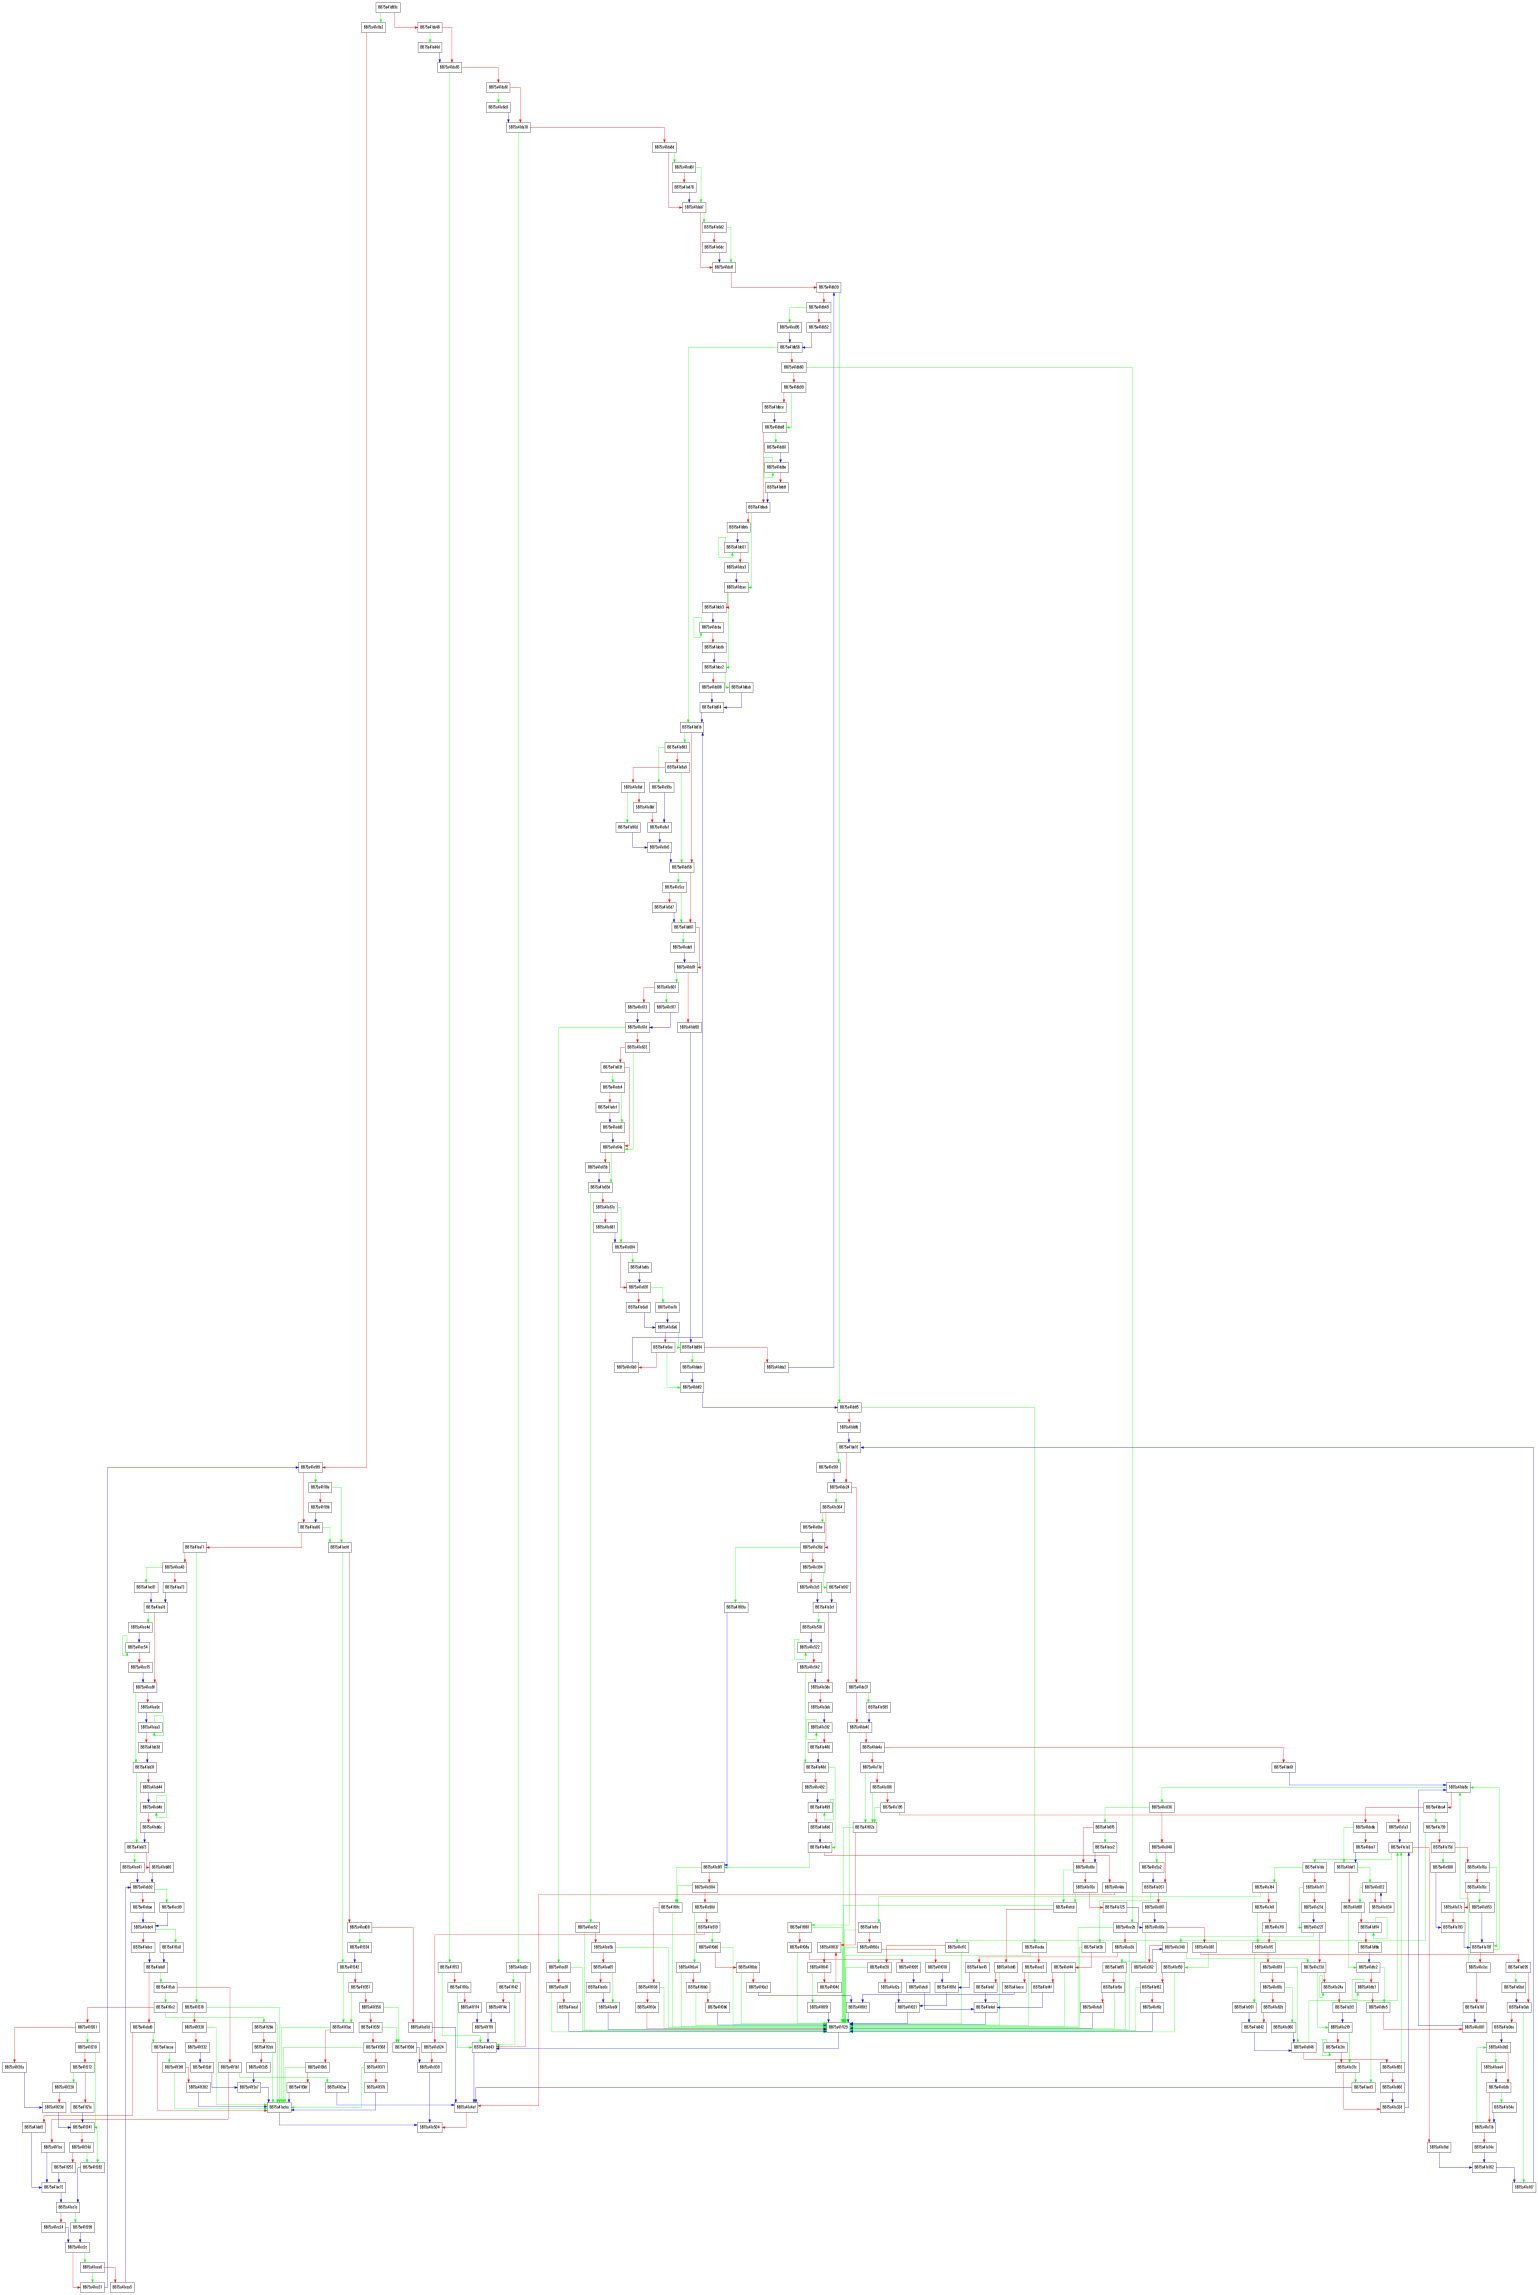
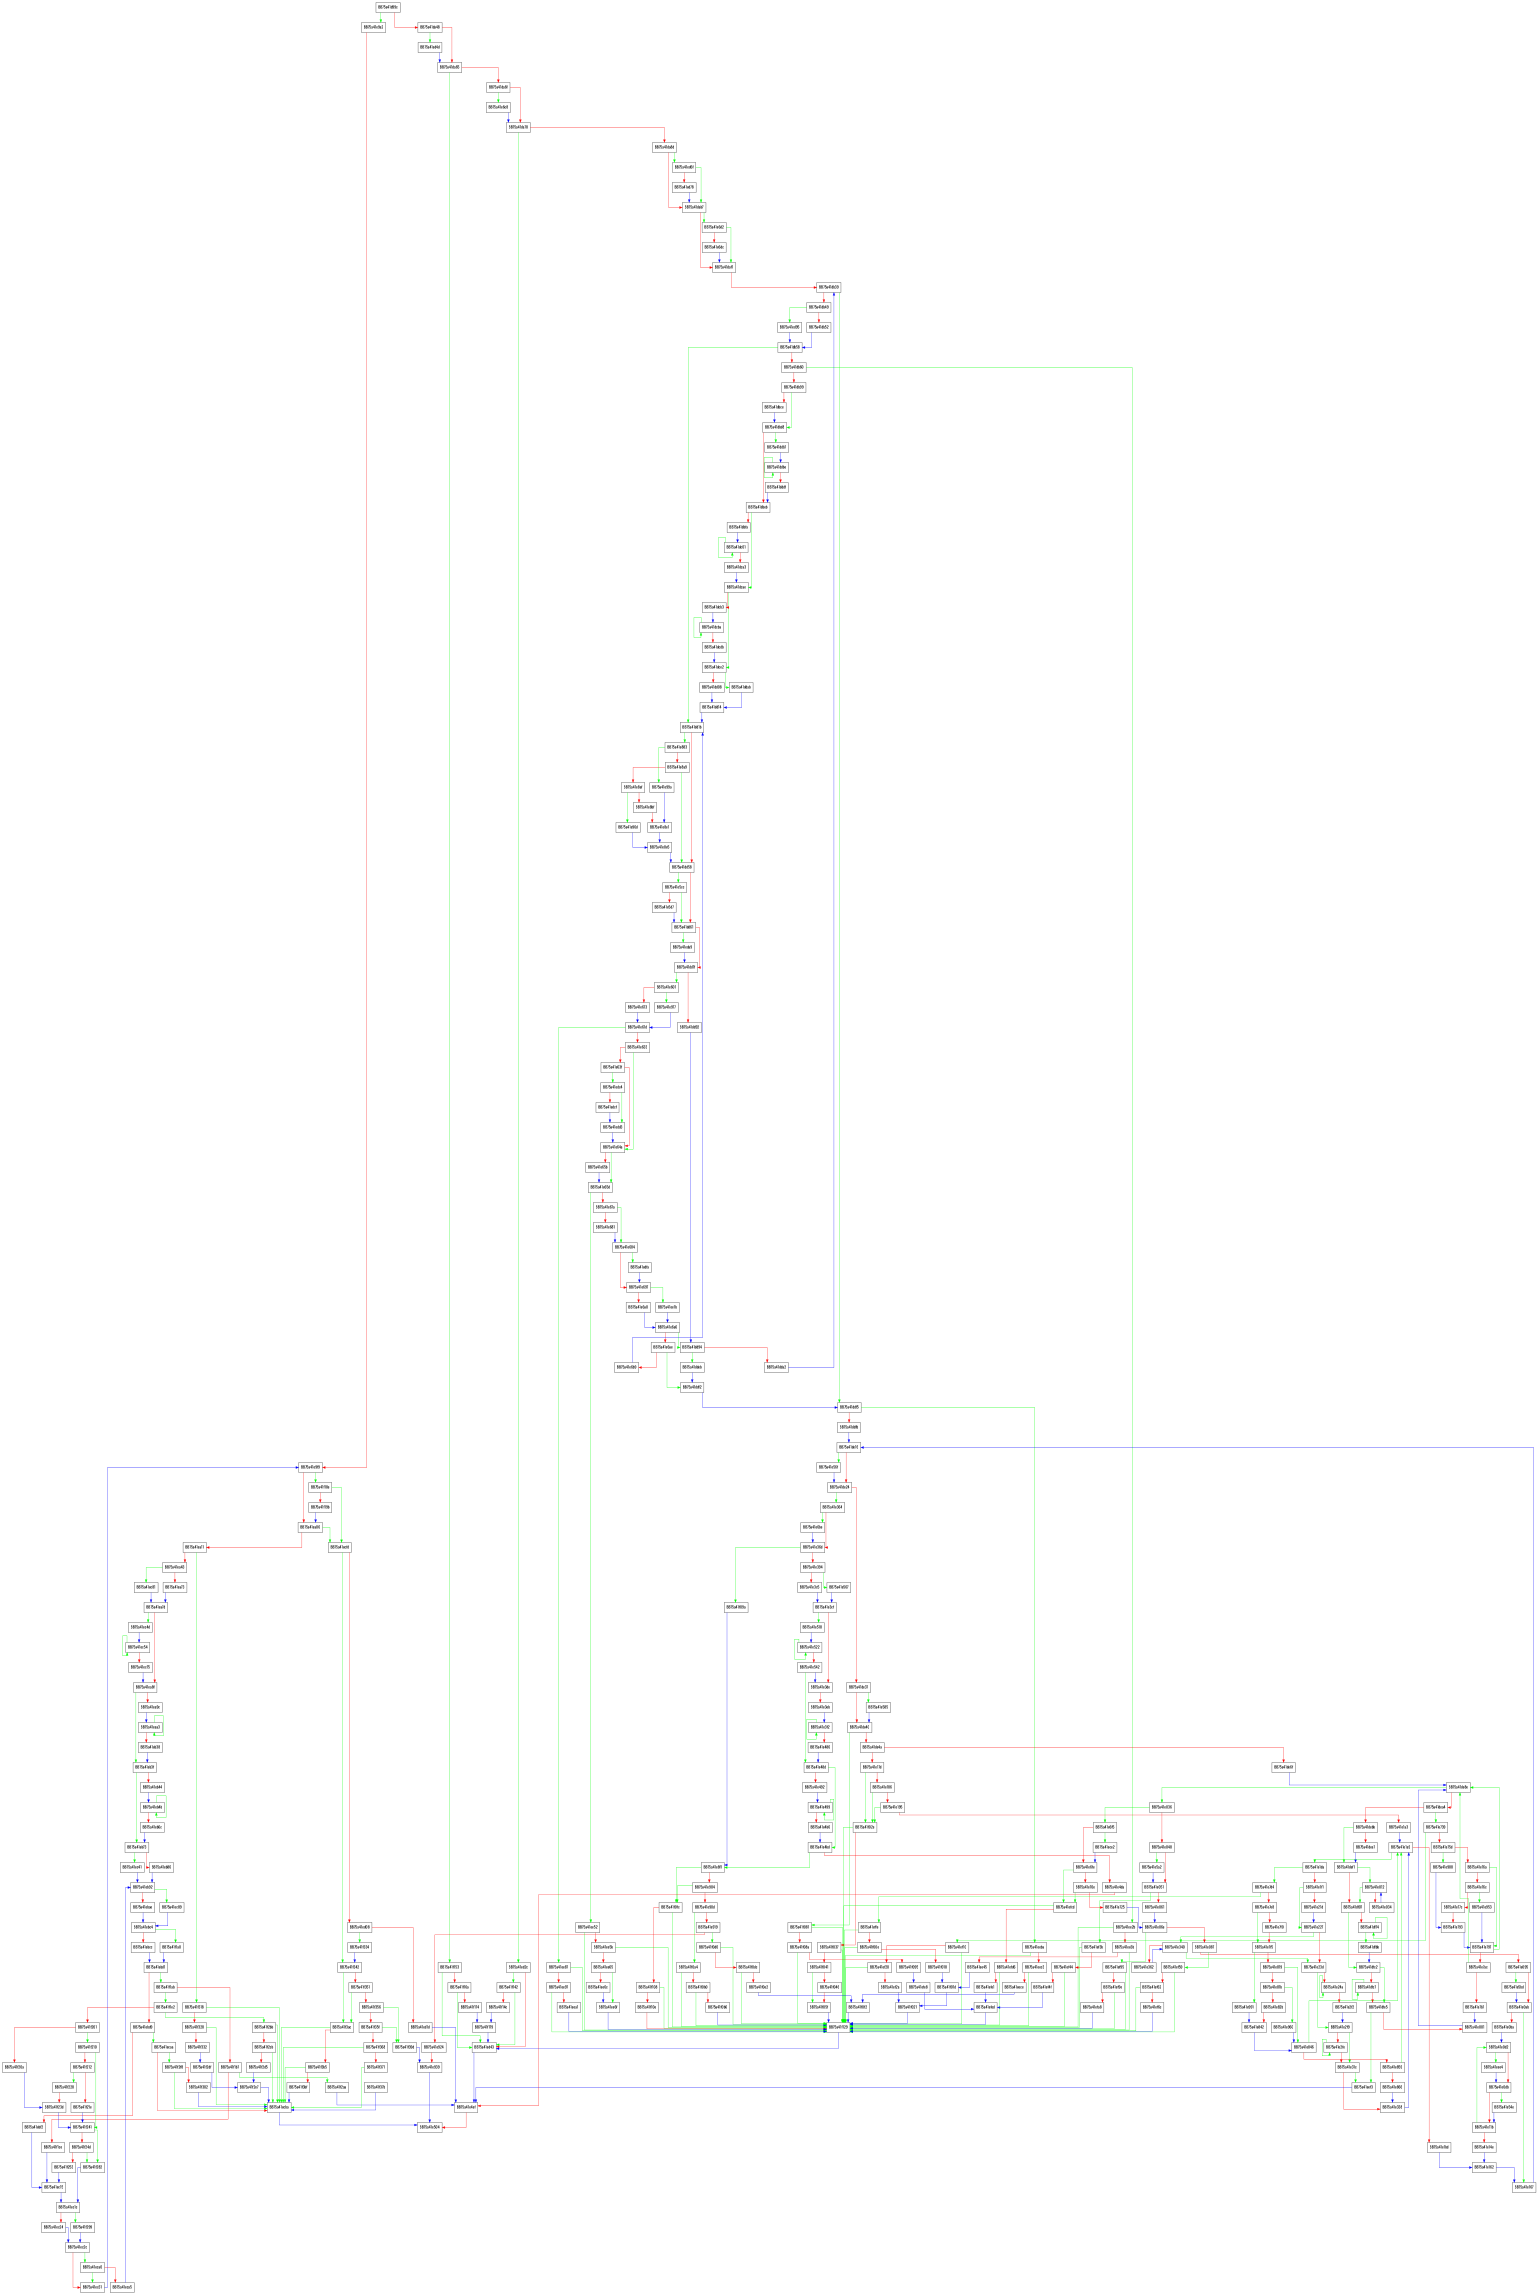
edge "BB75a41df14" -> "BB75a41dfbb": color red -> green
edge "BB75a41f046" -> "BB75a41f037": now "BB75a41f046" -> "BB75a41f05f"
edge "BB75a41f371" -> "BB75a41f37b": removed
